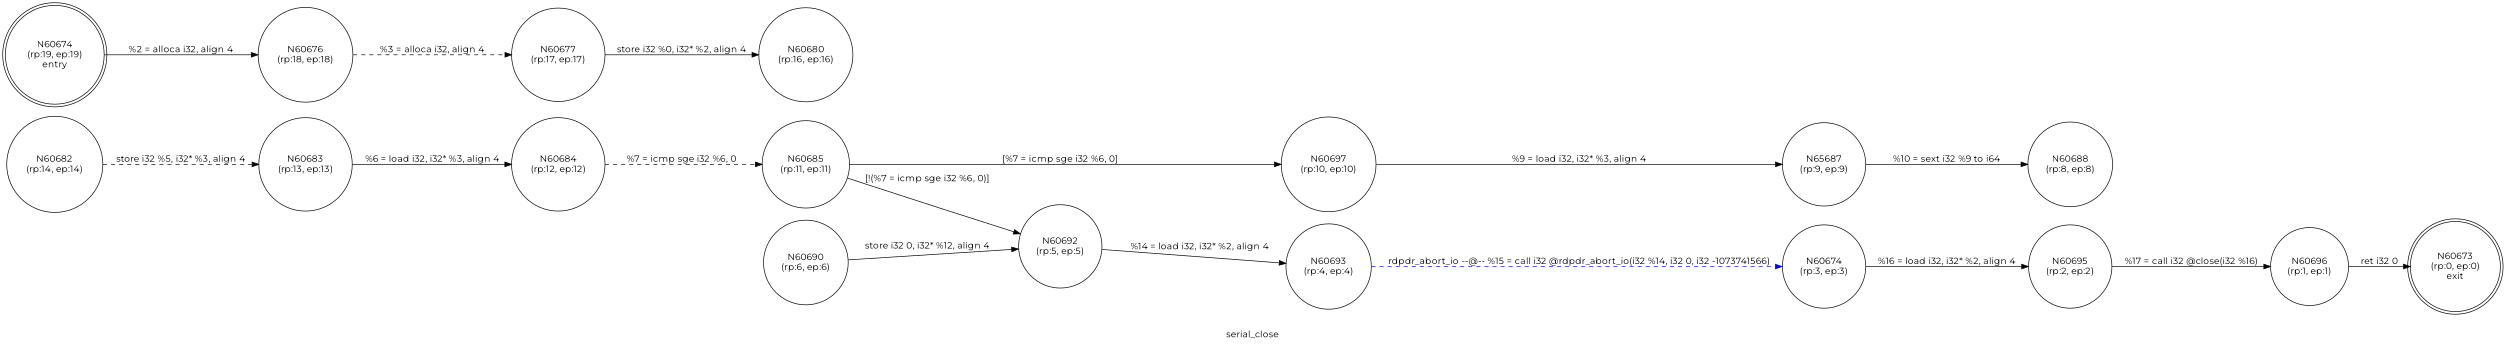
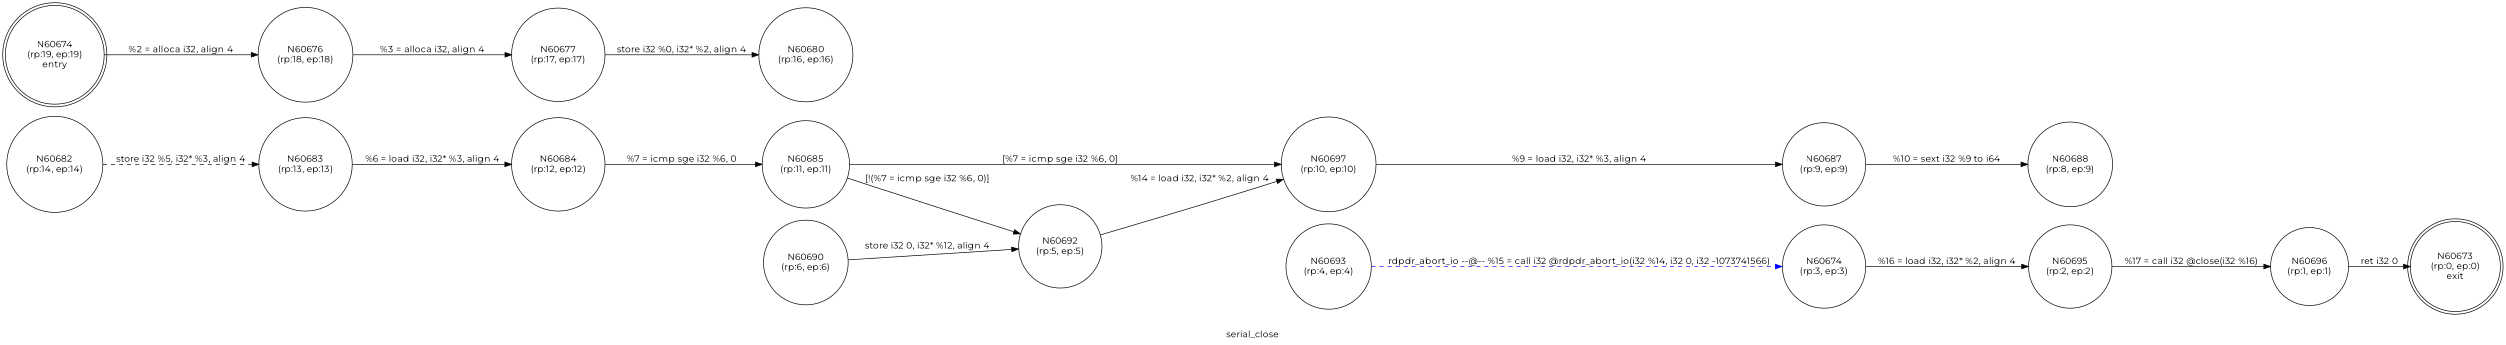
edge "N60676 (rp:18, ep:18)" -> "N60677 (rp:17, ep:17)": style dashed -> solid
edge "N60684 (rp:12, ep:12)" -> "N60685 (rp:11, ep:11)": style dashed -> solid
node "N65687 (rp:9, ep:9)": label "N65687 (rp:9, ep:9)" -> "N60687 (rp:9, ep:9)"
node "N60688 (rp:8, ep:8)": label "N60688 (rp:8, ep:8)" -> "N60688 (rp:8, ep:9)"
edge "N60692 (rp:5, ep:5)" -> "N60693 (rp:4, ep:4)": now "N60692 (rp:5, ep:5)" -> "N60697 (rp:10, ep:10)"
